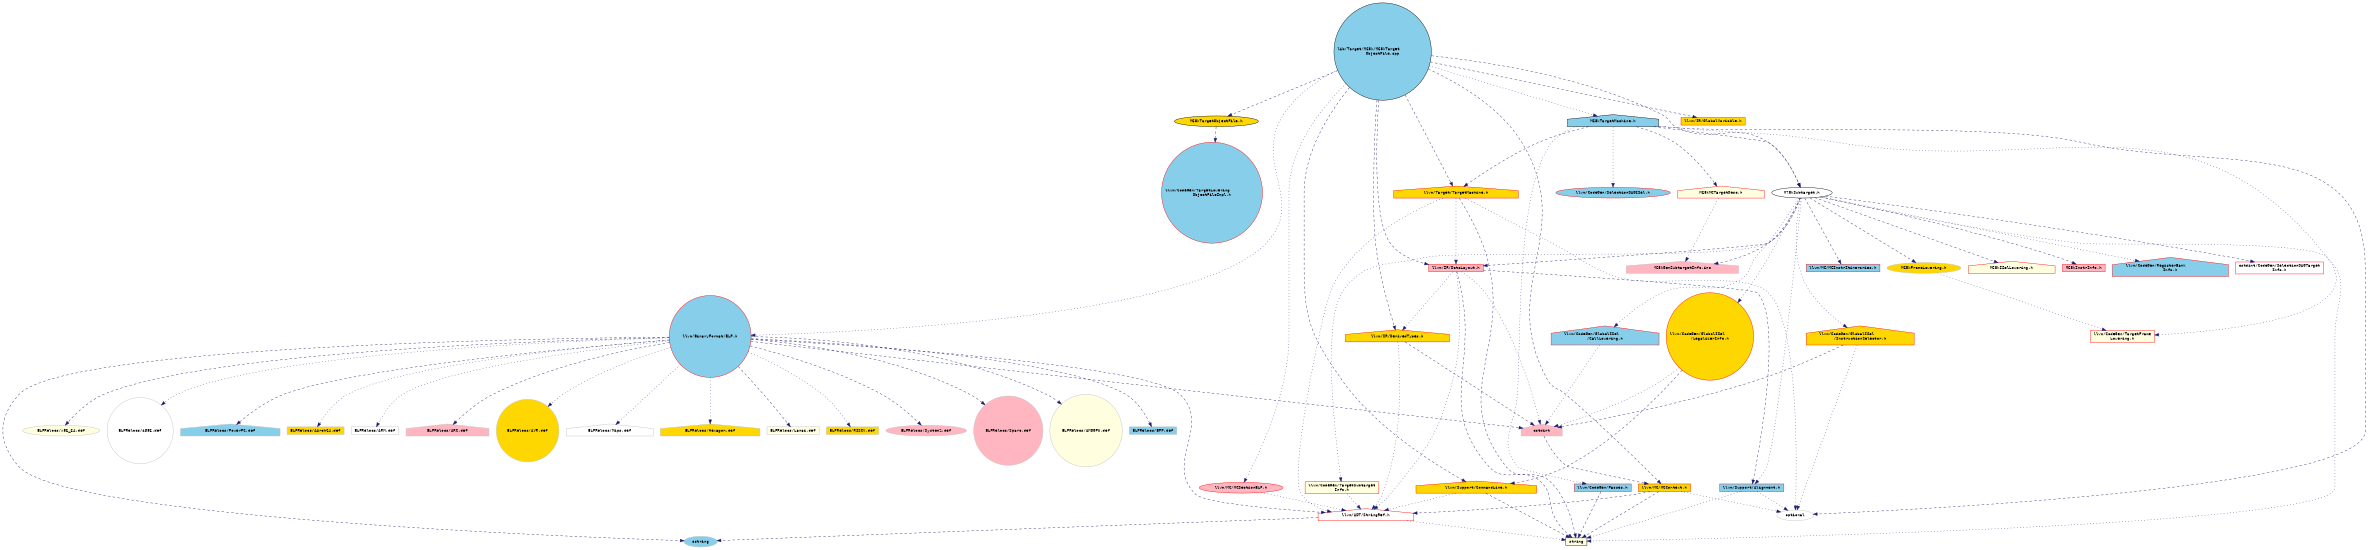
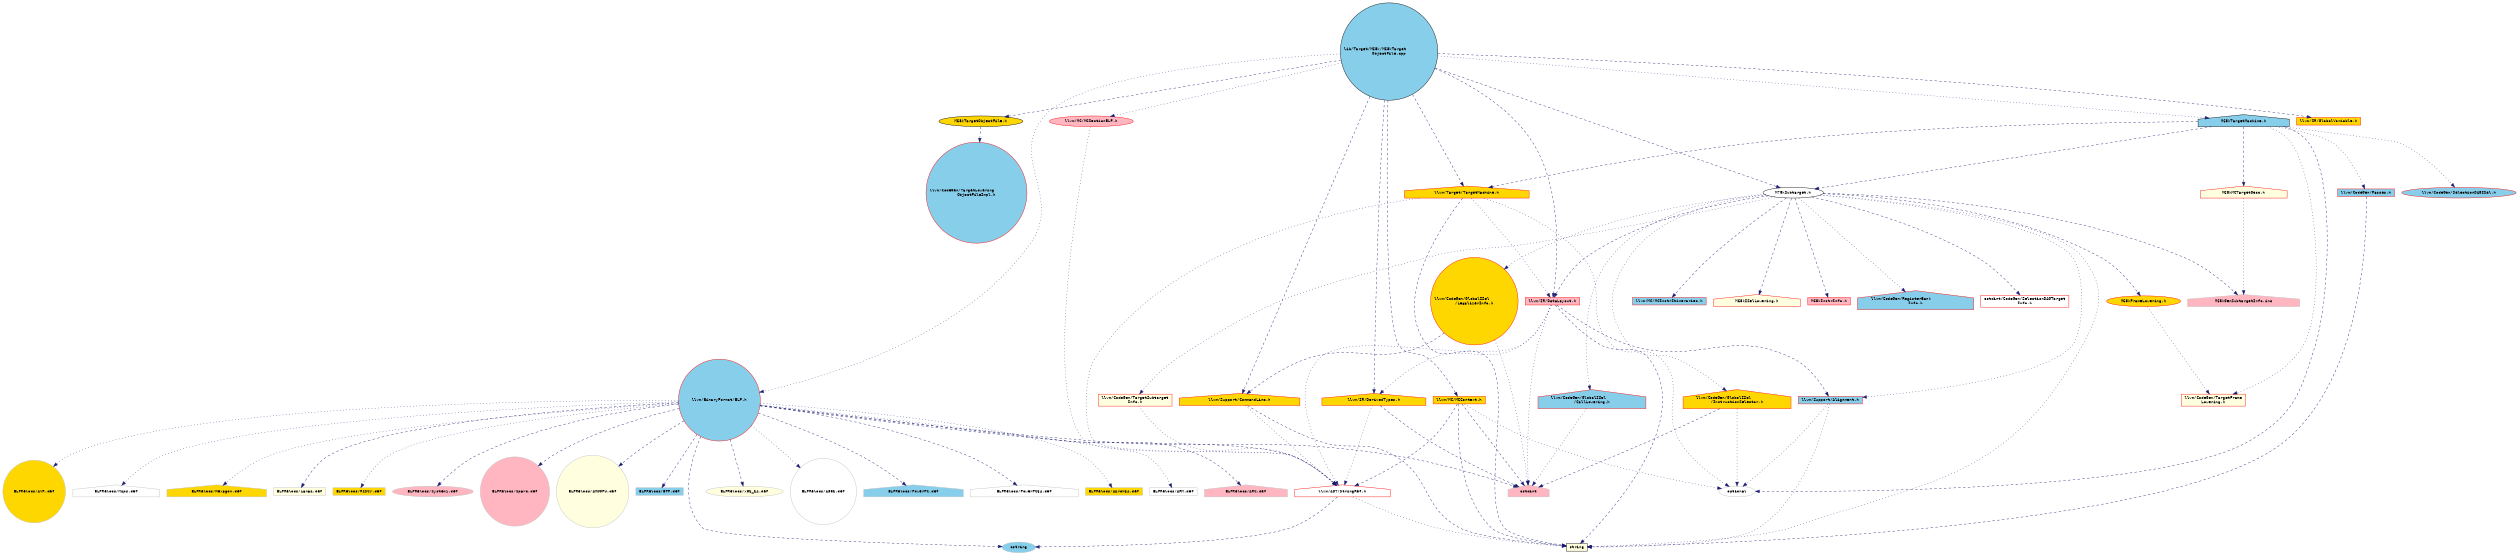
node "M68kFrameLowering.h": color grey75 -> red
edge "cstdint" -> "llvm/MC/MCContext.h": reversed
node "ELFRelocs/PowerPC64.def": added
